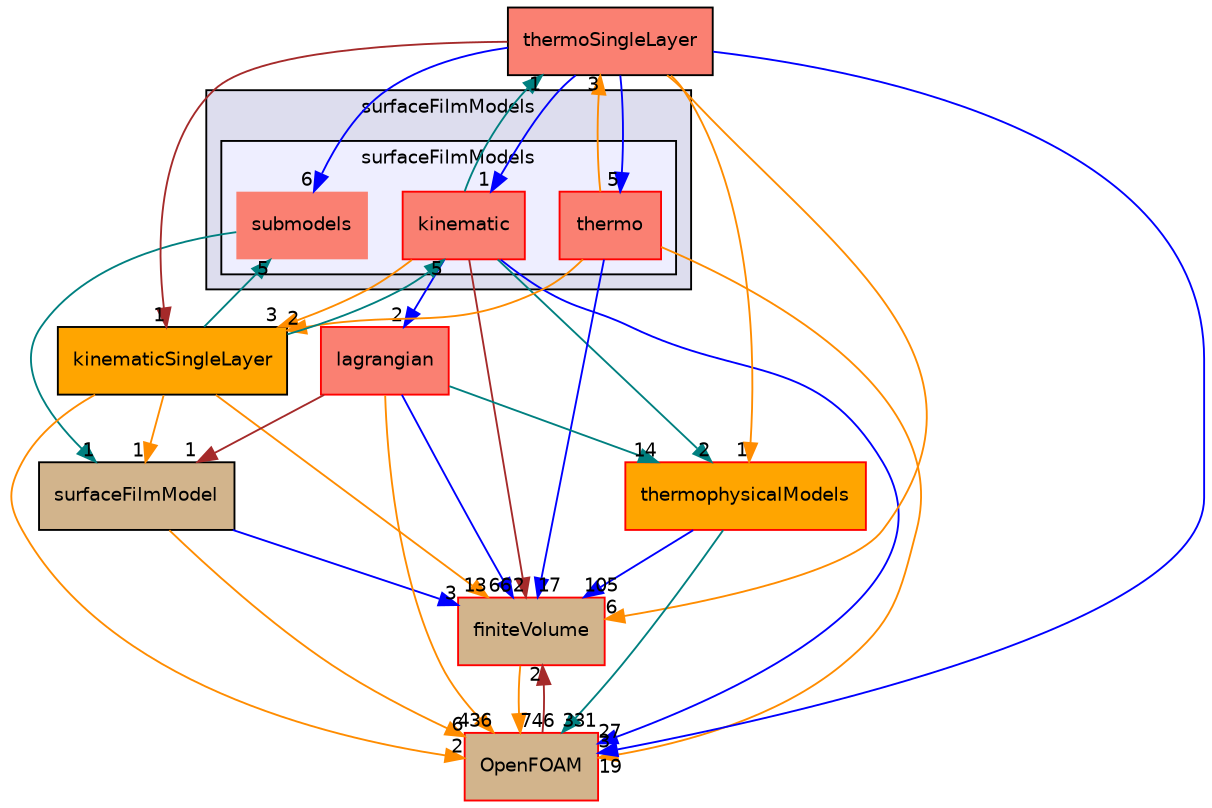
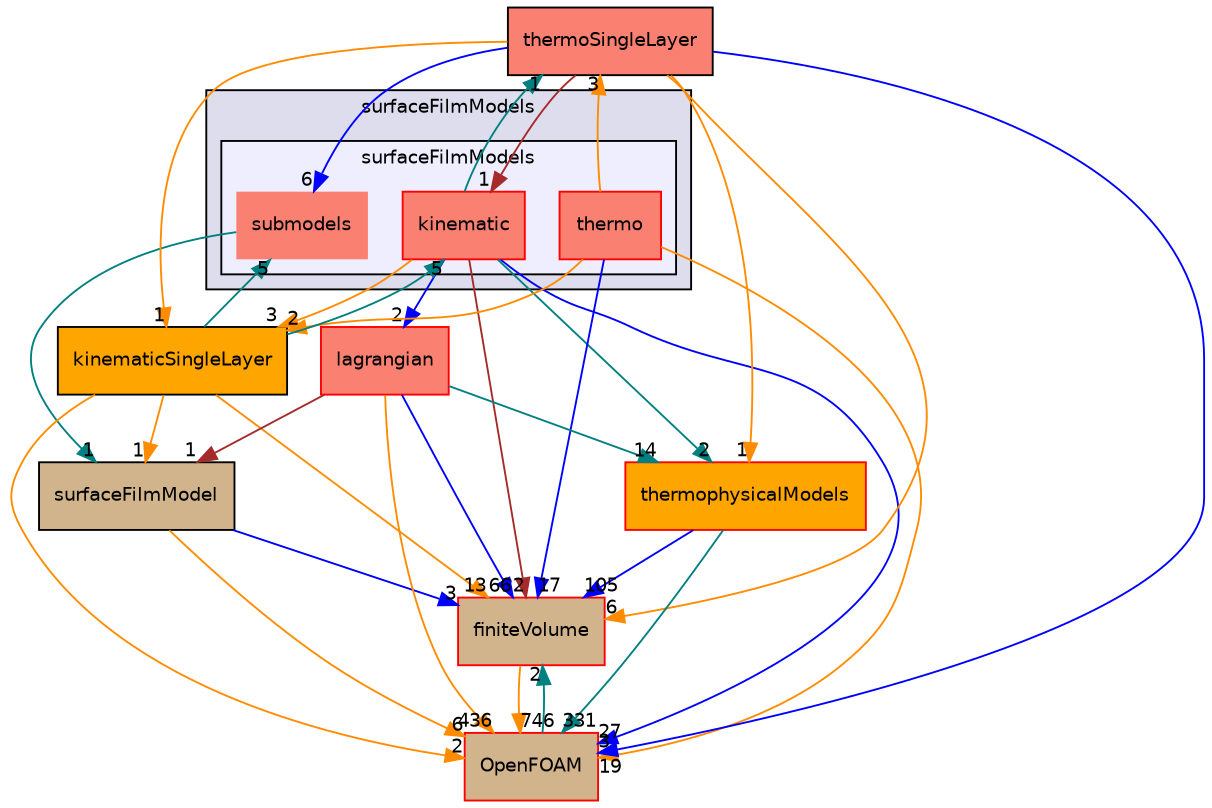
edge "thermoSingleLayer" -> "kinematicSingleLayer": color brown -> darkorange
edge "thermoSingleLayer" -> "kinematic": color blue -> brown
edge "thermoSingleLayer" -> "thermo": removed
edge "OpenFOAM" -> "finiteVolume": color brown -> teal
